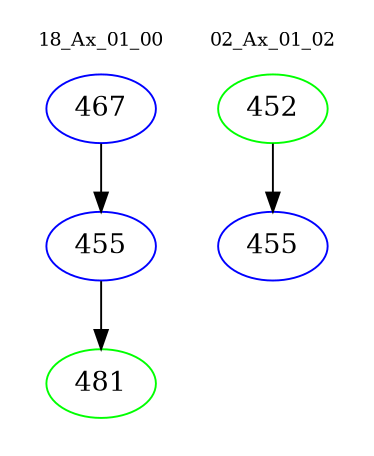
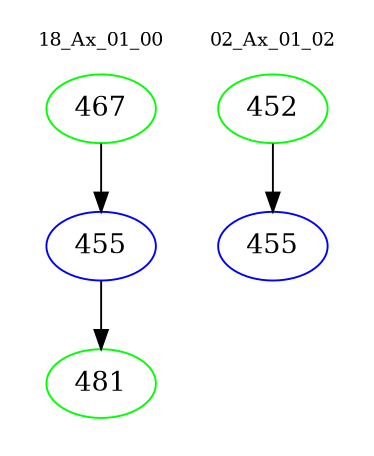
node "467": color blue -> green
